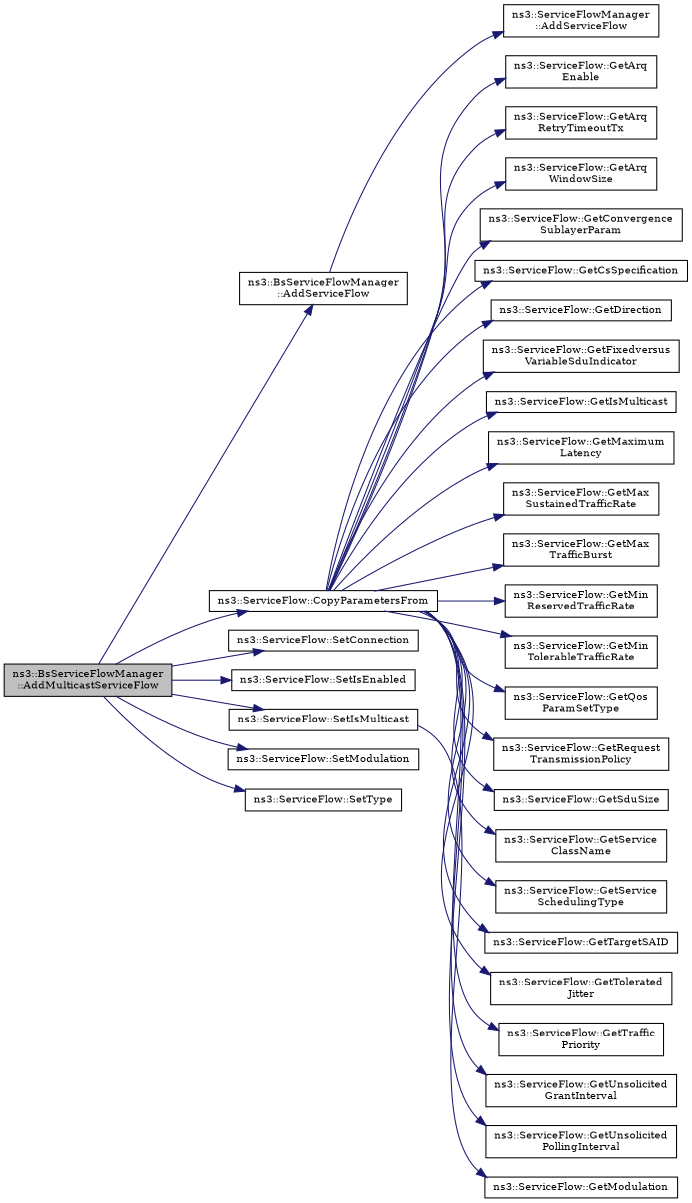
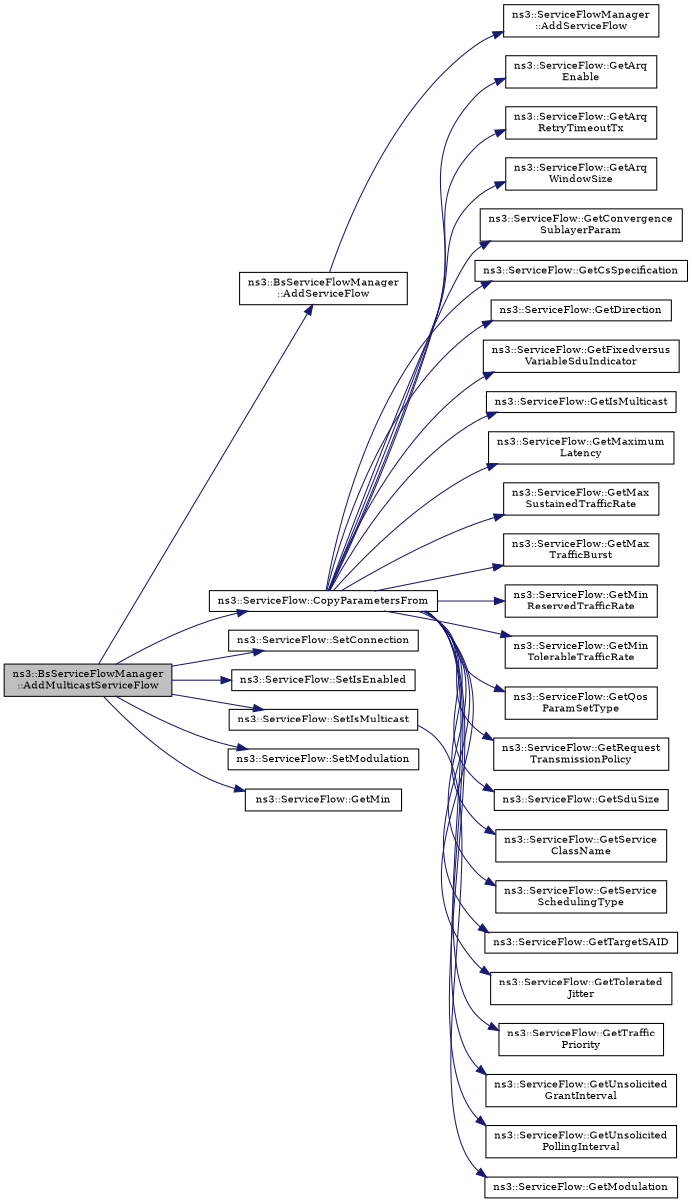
node "ns3::ServiceFlow::SetType": label "ns3::ServiceFlow::SetType" -> "ns3::ServiceFlow::GetMin"
